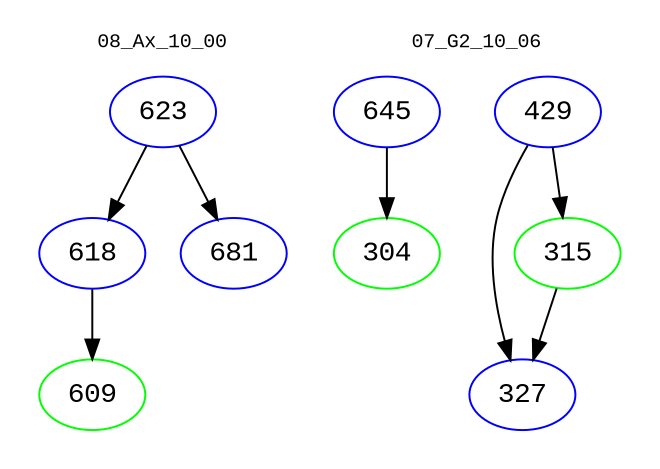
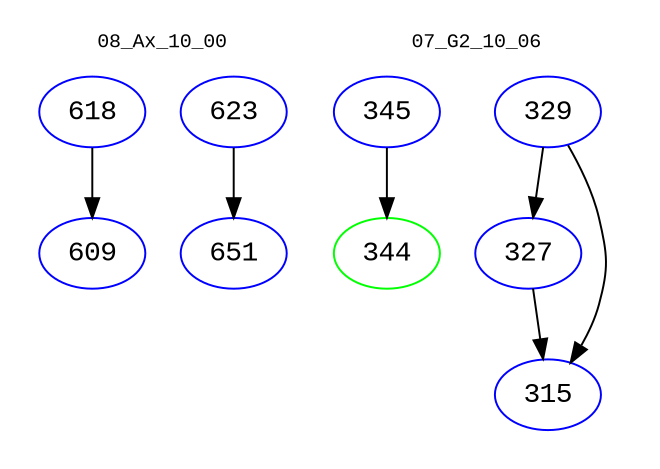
node "645": label "645" -> "345"
node "429": label "429" -> "329"
edge "623" -> "618": removed
node "681": label "681" -> "651"
node "304": label "304" -> "344"
node "315": color green -> blue
edge "315" -> "327": reversed
node "609": color green -> blue
